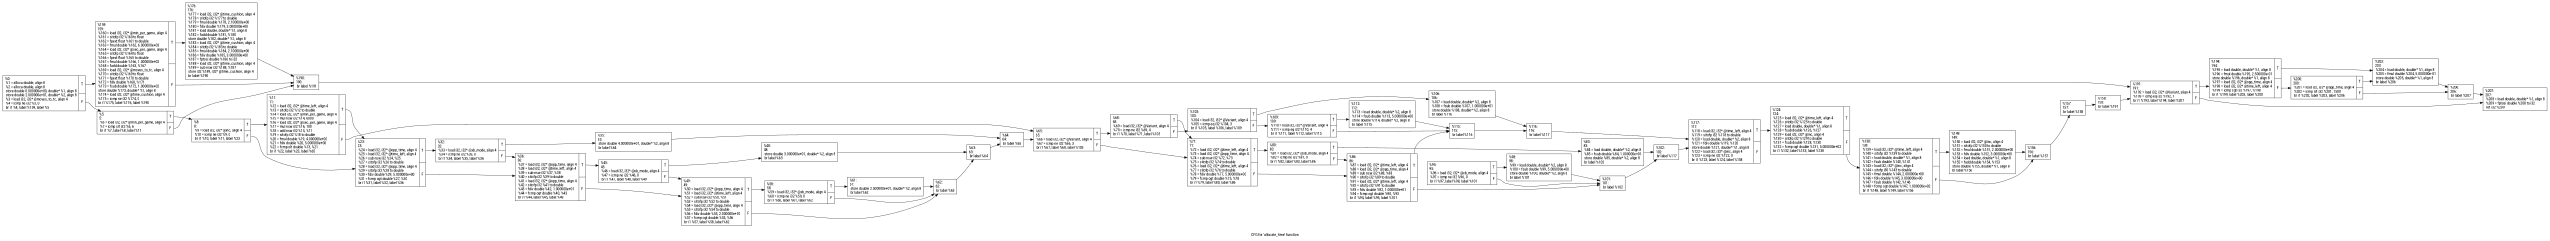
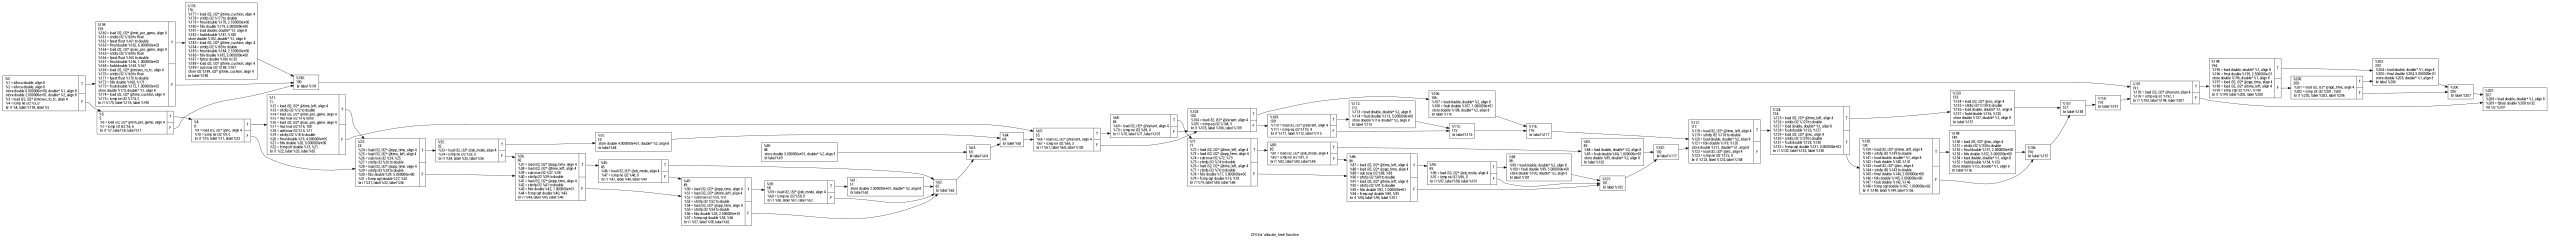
node "%133:": added
edge "%86:" -> "%115:": now "%86:" -> "%95:"
edge "%65:" -> "%71:": now "%65:" -> "%103:"
edge "%45:" -> "%48:": now "%45:" -> "%62:"
